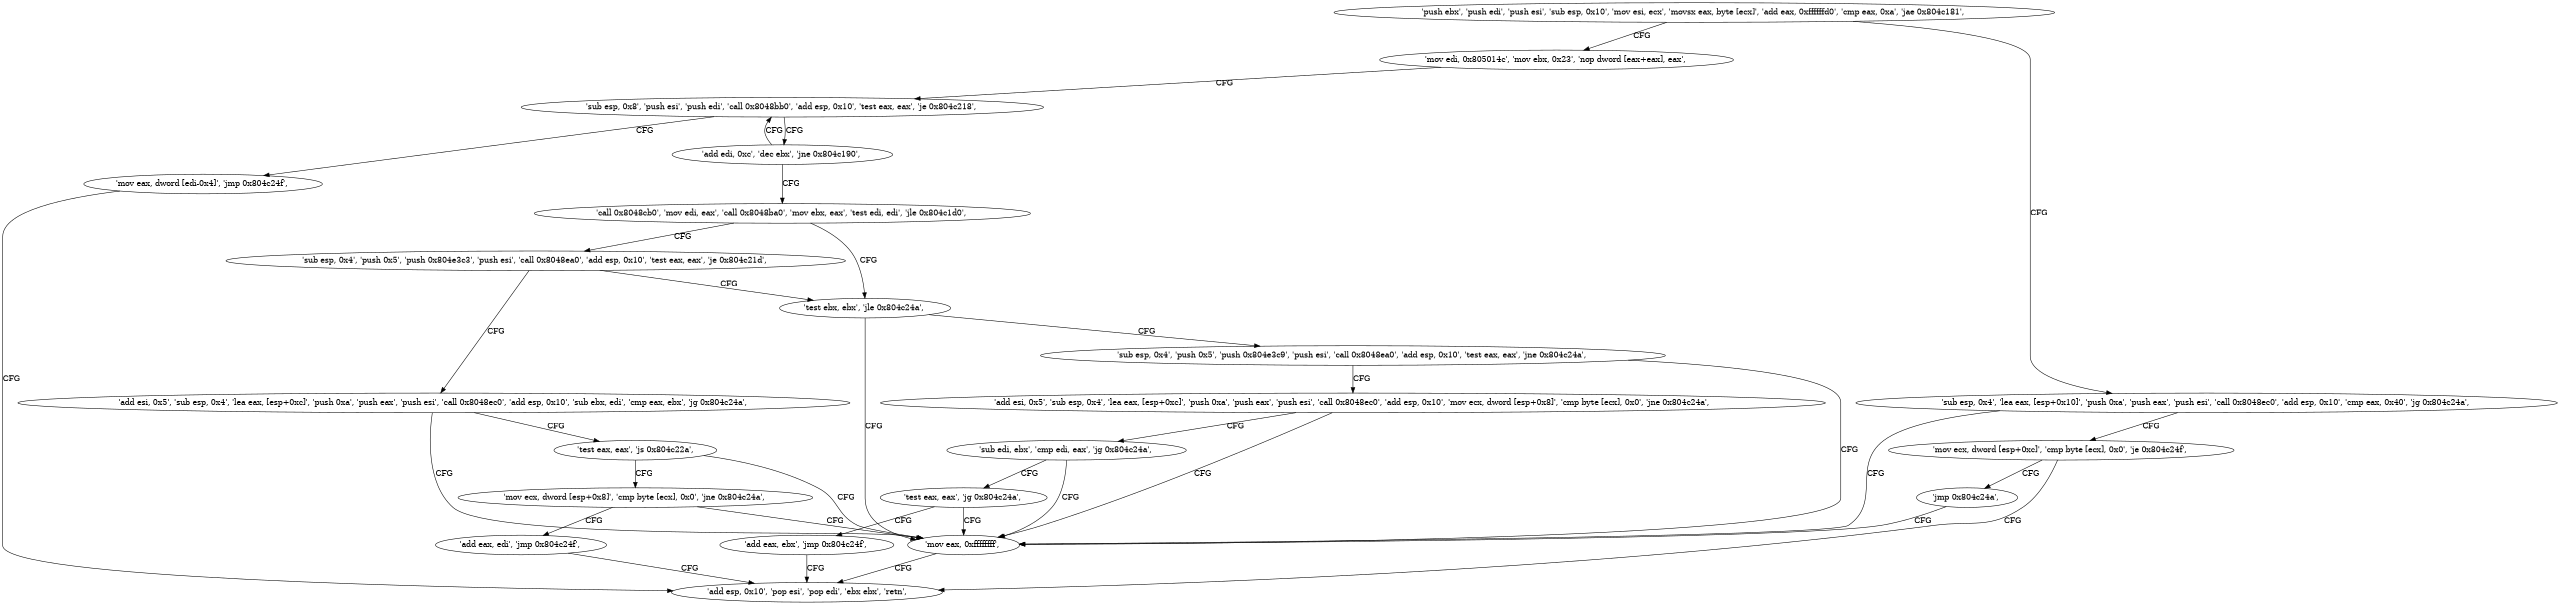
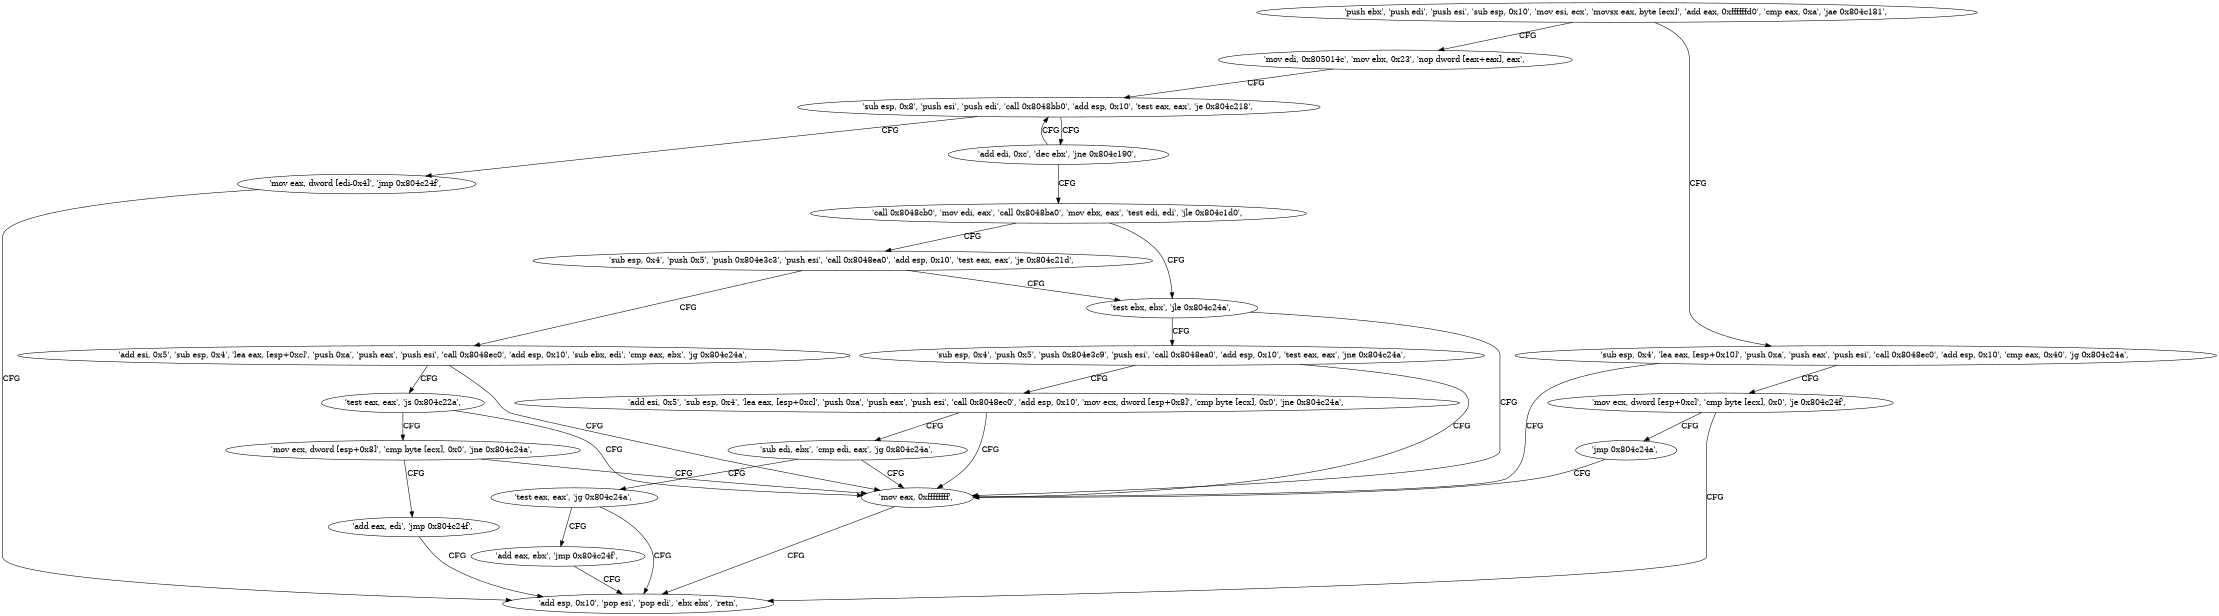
edge "'test eax, eax', 'jg 0x804c24a'," -> "'mov eax, 0xffffffff',": now "'test eax, eax', 'jg 0x804c24a'," -> "'add esp, 0x10', 'pop esi', 'pop edi', 'ebx ebx', 'retn',"
